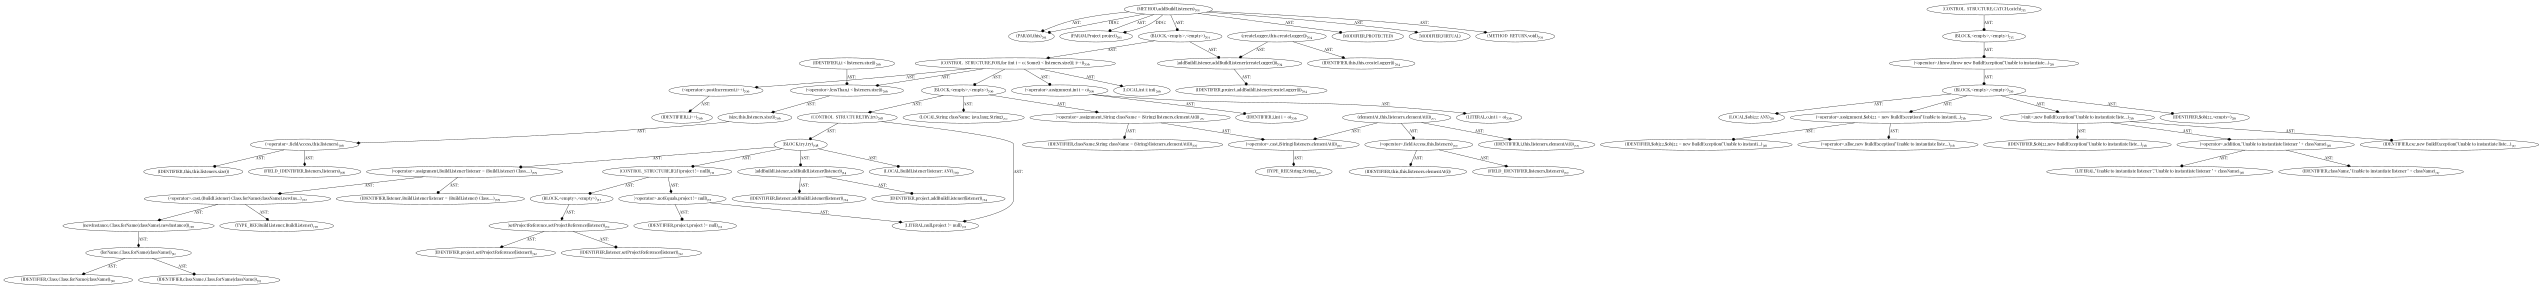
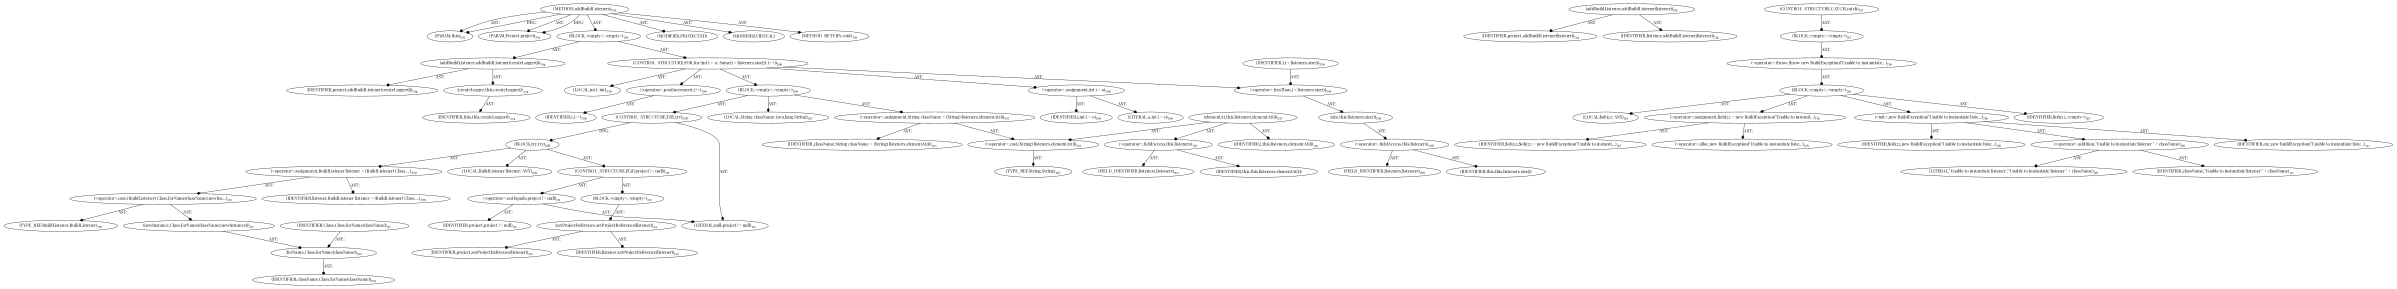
edge "(createLogger,this.createLogger())" -> "(addBuildListener,addBuildListener(createLogger()))": reversed
edge "(CONTROL_STRUCTURE,TRY,try)" -> "(BLOCK,try,try)": label "AST: " -> "DDG: "
edge "(BLOCK,try,try)" -> "(addBuildListener,addBuildListener(listener))": removed, label "AST:"
node "(TYPE_REF,String,String)": text "707" -> "307"
edge "(newInstance,Class.forName(className).newInstance())" -> "(forName,Class.forName(className))": arrowhead diamond -> dot
edge "(setProjectReference,setProjectReference(listener))" -> "(IDENTIFIER,project,setProjectReference(listener))": arrowhead diamond -> dot
edge "(forName,Class.forName(className))" -> "(IDENTIFIER,Class,Class.forName(className))": reversed
node "(IDENTIFIER,className,Class.forName(className))": text "713" -> "710"
